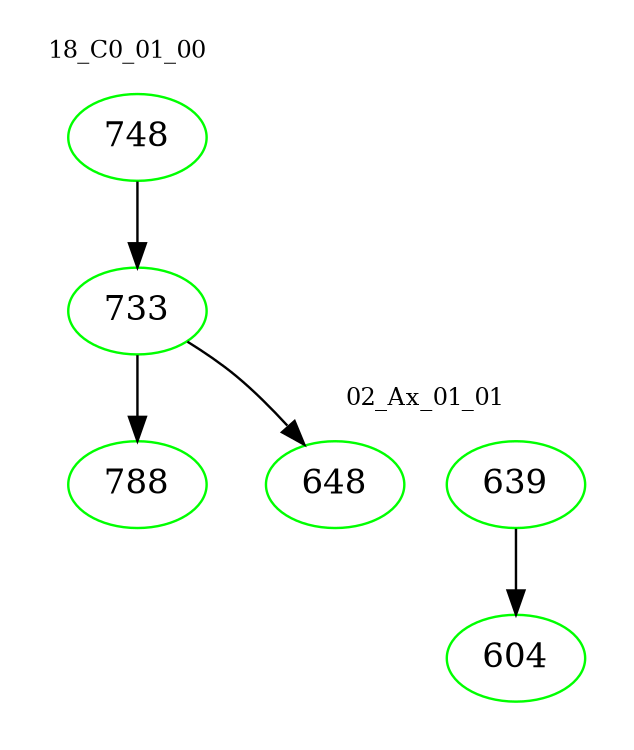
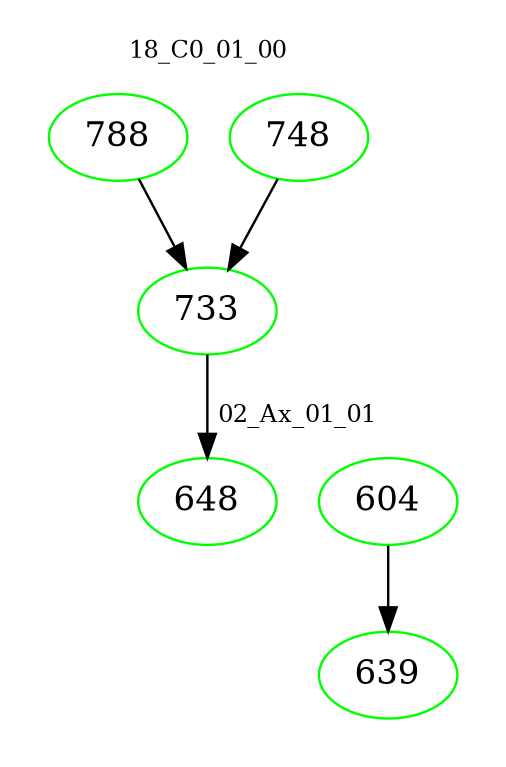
edge "733" -> "788": reversed
edge "639" -> "604": reversed
